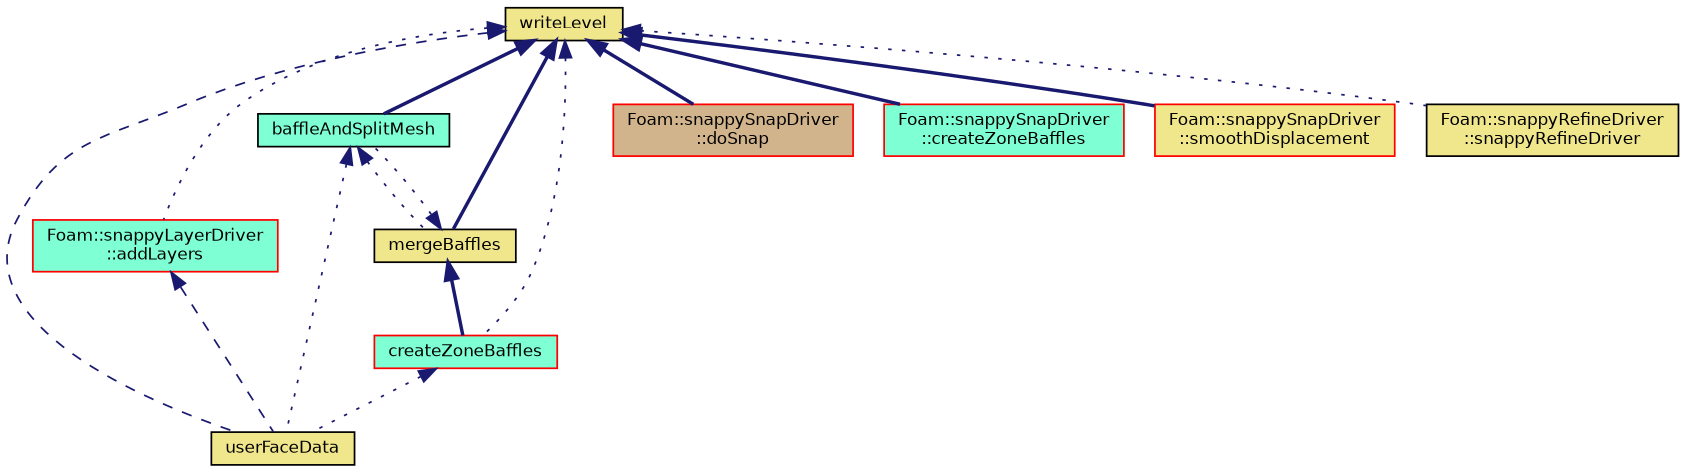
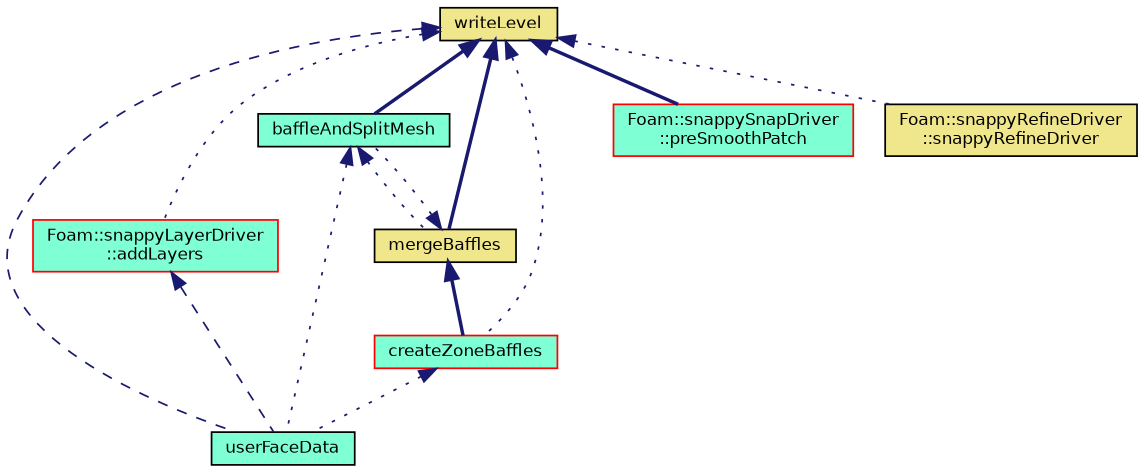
node "Foam::snappySnapDriver ::doSnap": removed
node "Foam::snappySnapDriver ::createZoneBaffles": label "Foam::snappySnapDriver ::createZoneBaffles" -> "Foam::snappySnapDriver ::preSmoothPatch"
node "Foam::snappySnapDriver ::smoothDisplacement": removed
node "userFaceData": fillcolor khaki -> aquamarine
